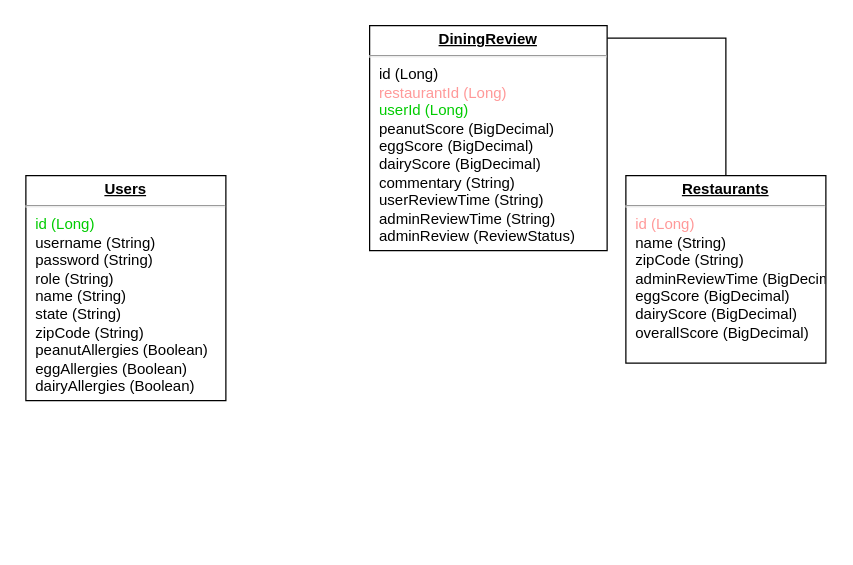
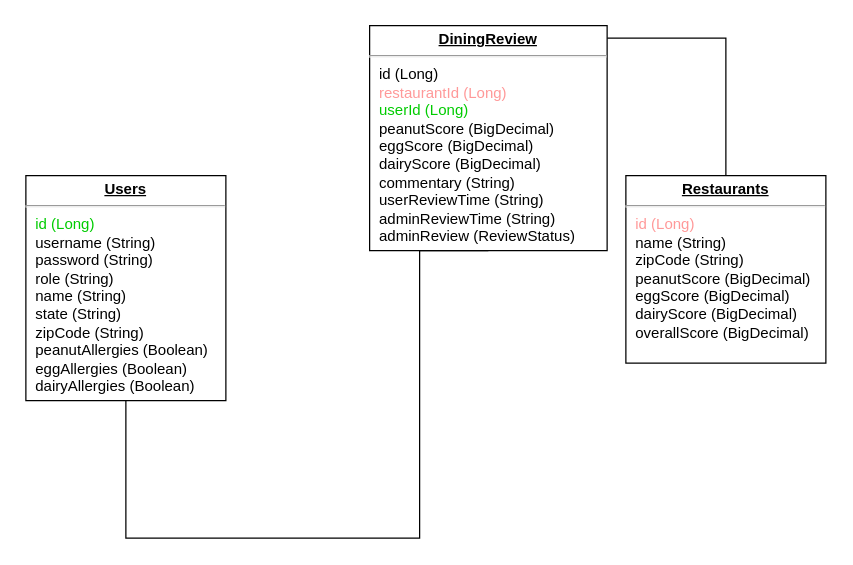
node "Restaurants id (Long) name (String) zipCode (String) adminReviewTime (BigDecimal) eggScore (BigDecimal) dairyScore (BigDecimal) overallScore (BigDecimal)": label "Restaurants id (Long) name (String) zipCode (String) adminReviewTime (BigDecimal) eggScore (BigDecimal) dairyScore (BigDecimal) overallScore (BigDecimal)" -> "Restaurants id (Long) name (String) zipCode (String) peanutScore (BigDecimal) eggScore (BigDecimal) dairyScore (BigDecimal) overallScore (BigDecimal)"
edge "DiningReview id (Long) restaurantId (Long) userId (Long) peanutScore (BigDecimal) eggScore (BigDecimal) dairyScore (BigDecimal) commentary (String) userReviewTime (String) adminReviewTime (String) adminReview (ReviewStatus)" -- "Users id (Long) username (String) password (String) role (String) name (String) state (String) zipCode (String) peanutAllergies (Boolean) eggAllergies (Boolean) dairyAllergies (Boolean)": added
